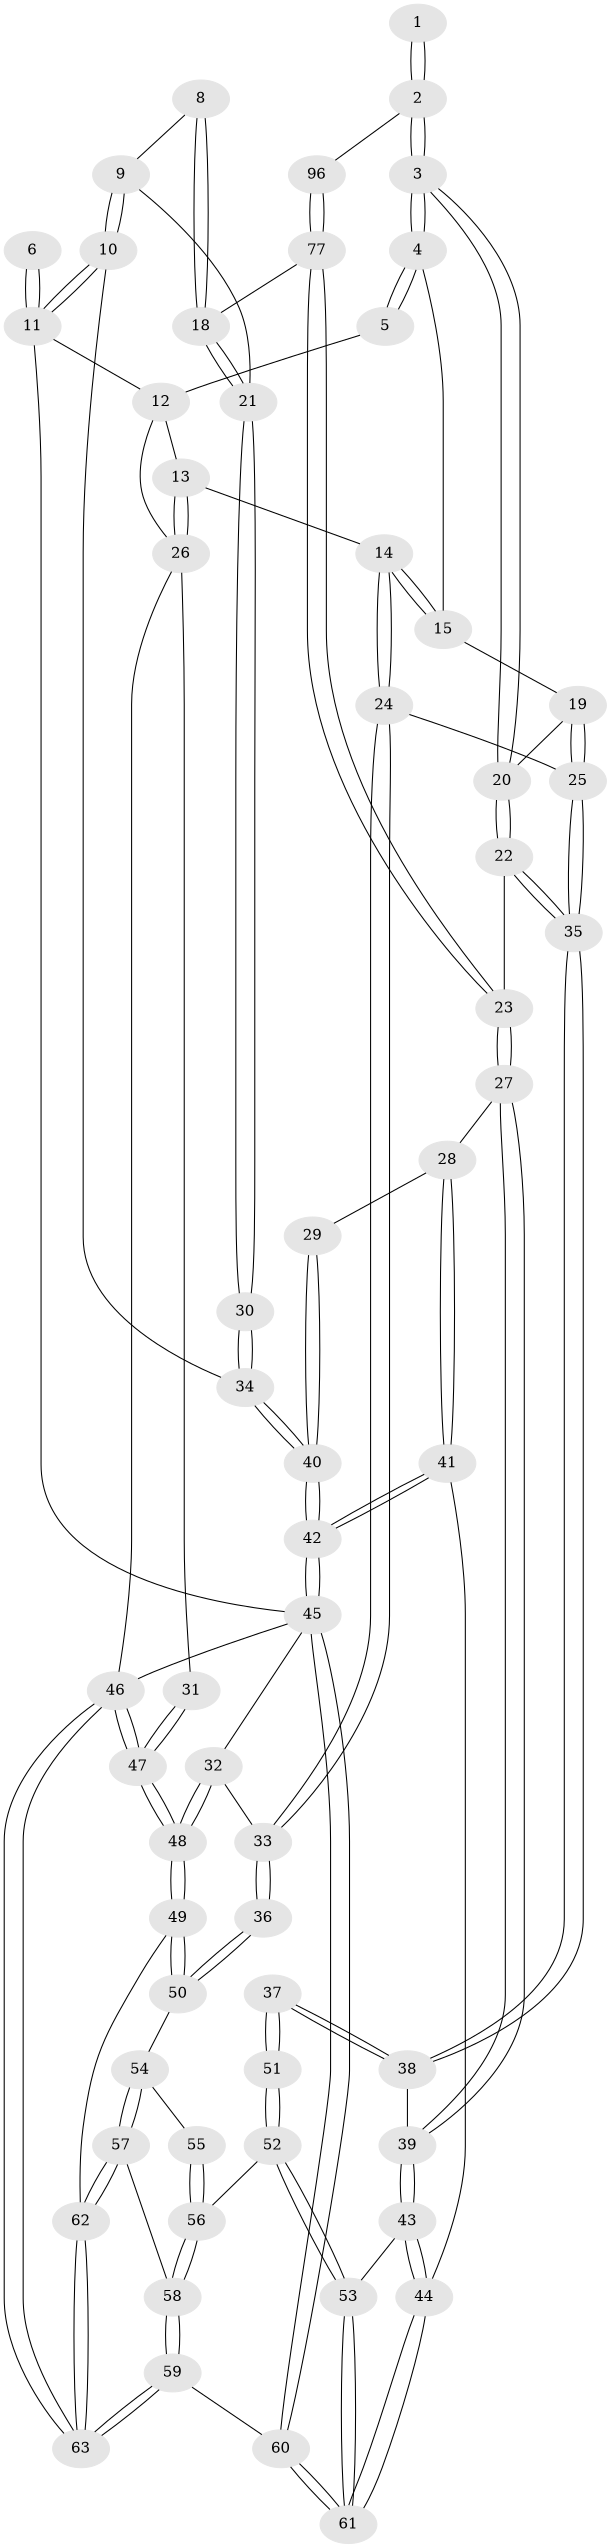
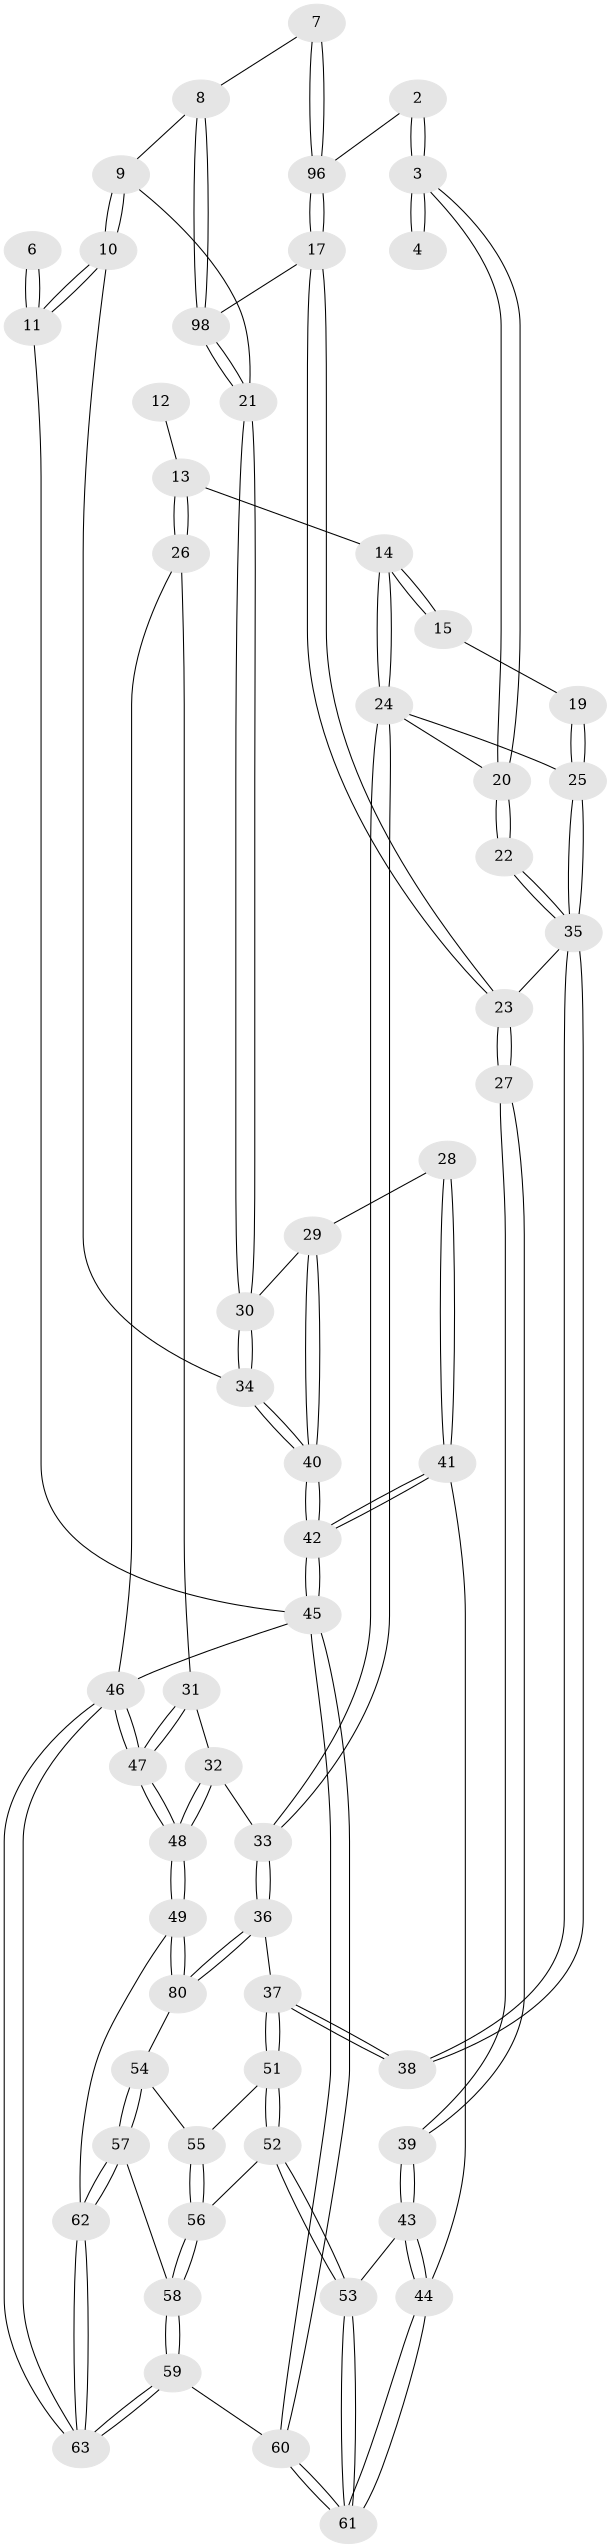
node "7": added
node "1": removed
node "77": label "77" -> "17"
node "18": label "18" -> "98"
node "5": removed
edge "11" -- "12": removed
edge "4" -- "15": removed
edge "12" -- "26": removed
edge "19" -- "20": now "24" -- "20"
edge "22" -- "23": now "35" -- "23"
edge "27" -- "28": removed
edge "29" -- "30": added
edge "45" -- "32": now "31" -- "32"
edge "36" -- "37": added
node "50": label "50" -> "80"
edge "51" -- "55": added
edge "38" -- "39": removed
